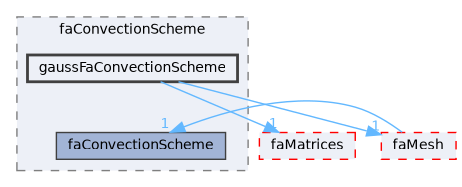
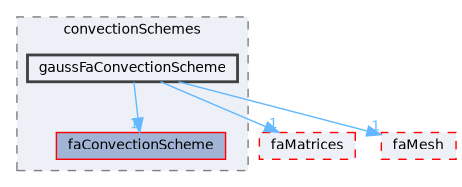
cluster "faConvectionScheme": label "faConvectionScheme" -> "convectionSchemes"
edge "faMesh" -> "faConvectionScheme": now "gaussFaConvectionScheme" -> "faConvectionScheme"
node "faConvectionScheme": color grey25 -> red
